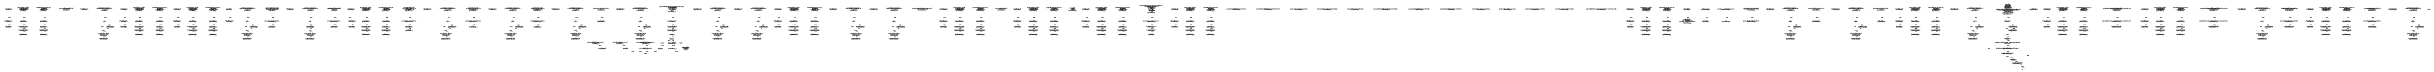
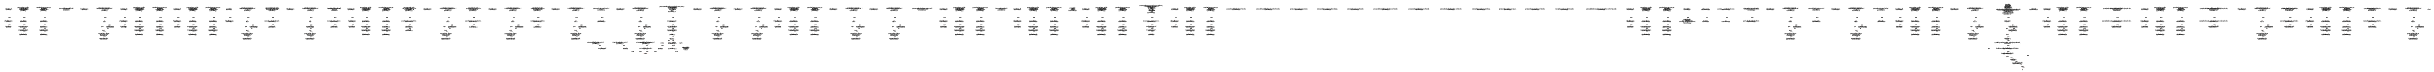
edge "92_ bool claimed_TOD2 = false; 516-new_variable-93-93" -> "93_ address payable owner_TOD2; 522-new_variable-94-94": reversed
